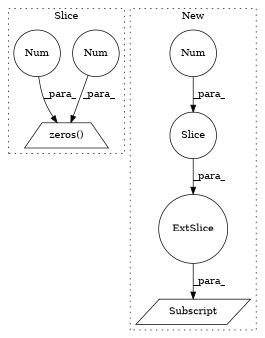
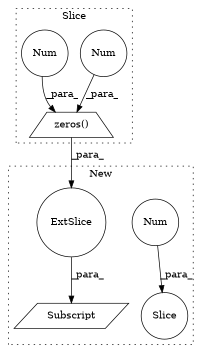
edge "Slice" -> "ExtSlice": now "zeros()" -> "ExtSlice"
